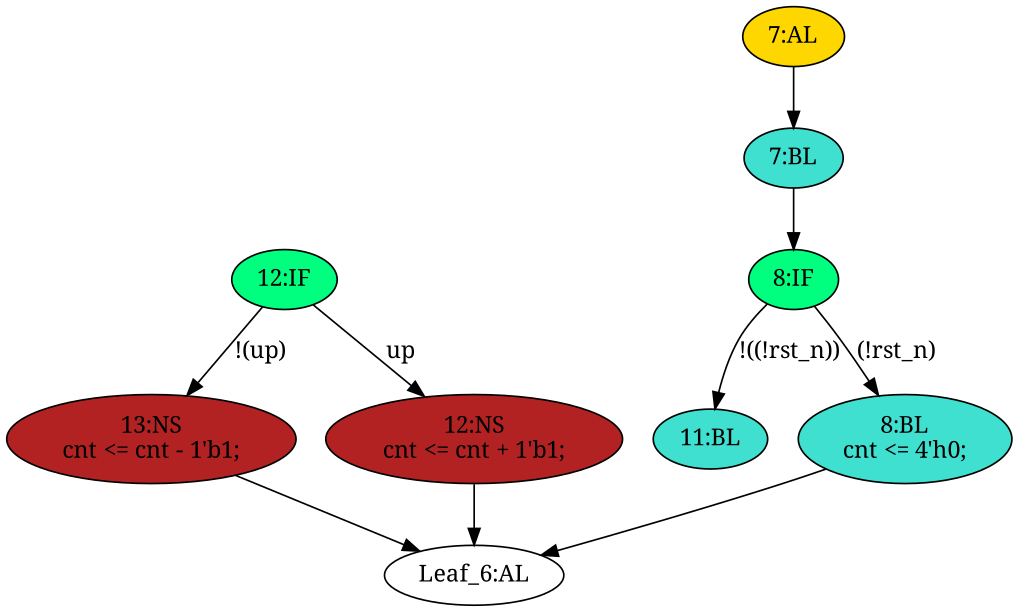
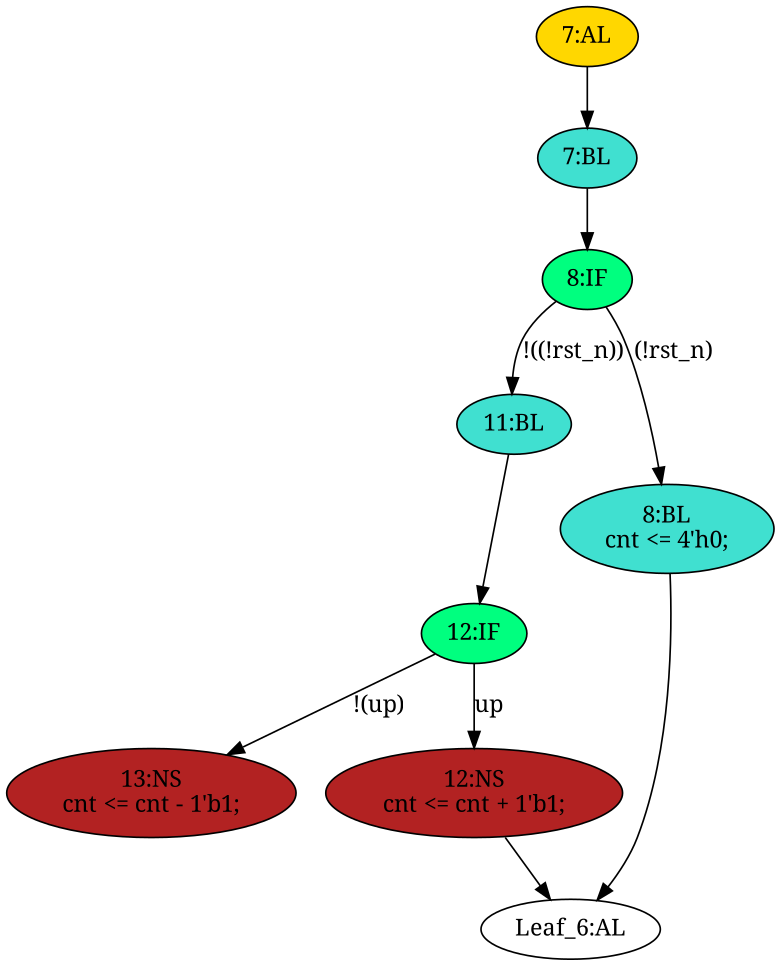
edge "13:NS cnt <= cnt - 1'b1;" -> "Leaf_6:AL": removed
edge "11:BL" -> "12:IF": added
